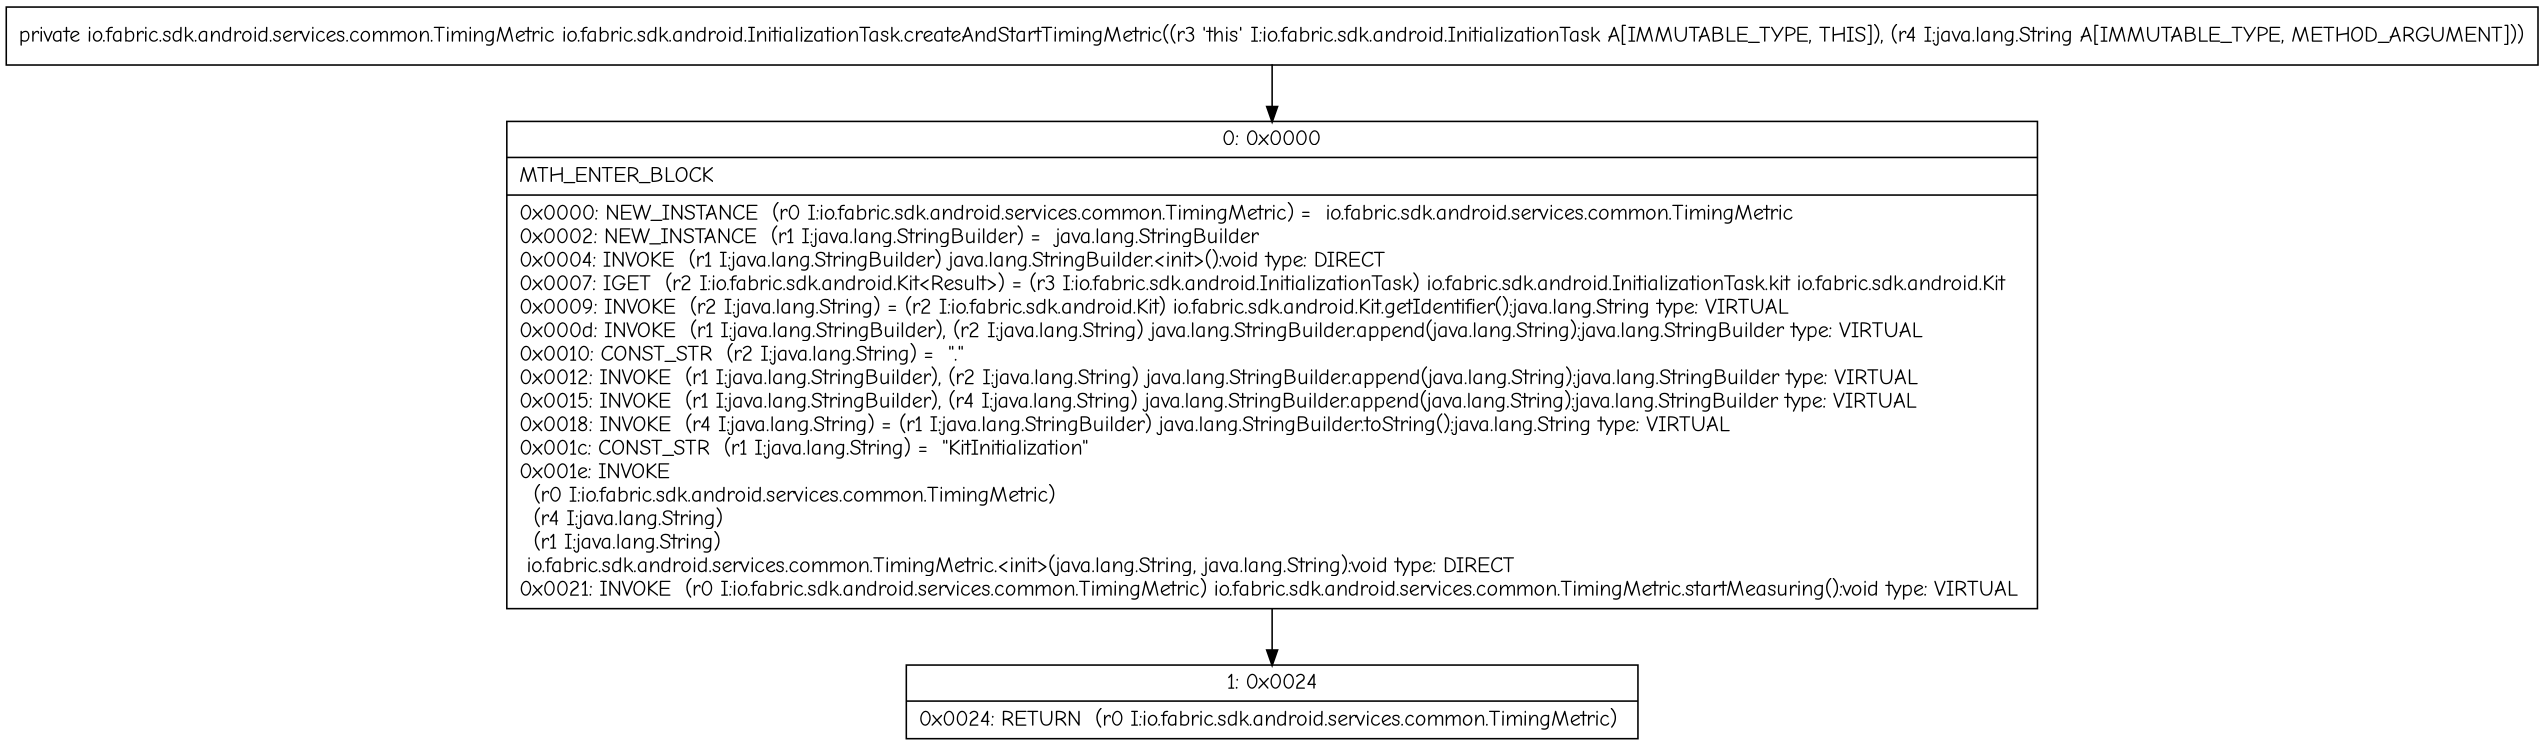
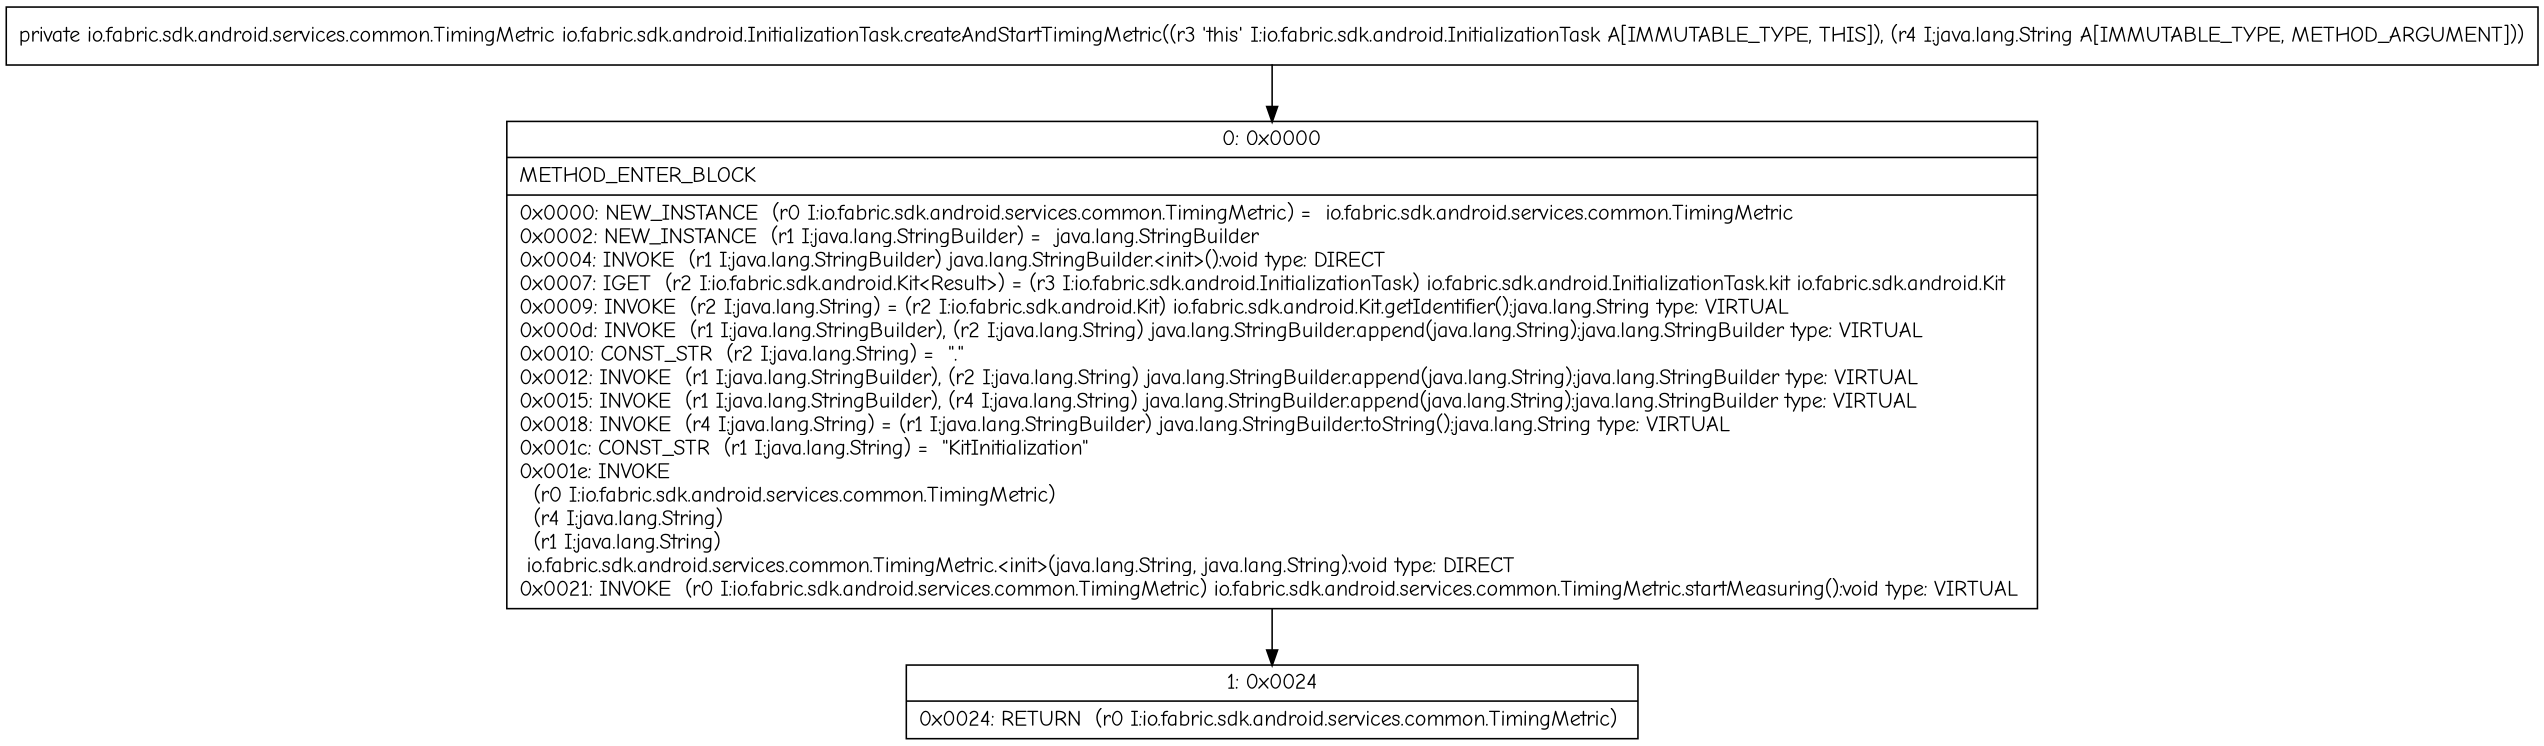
node "0: 0x0000": text "MTH_ENTER_BLOCK" -> "METHOD_ENTER_BLOCK"
